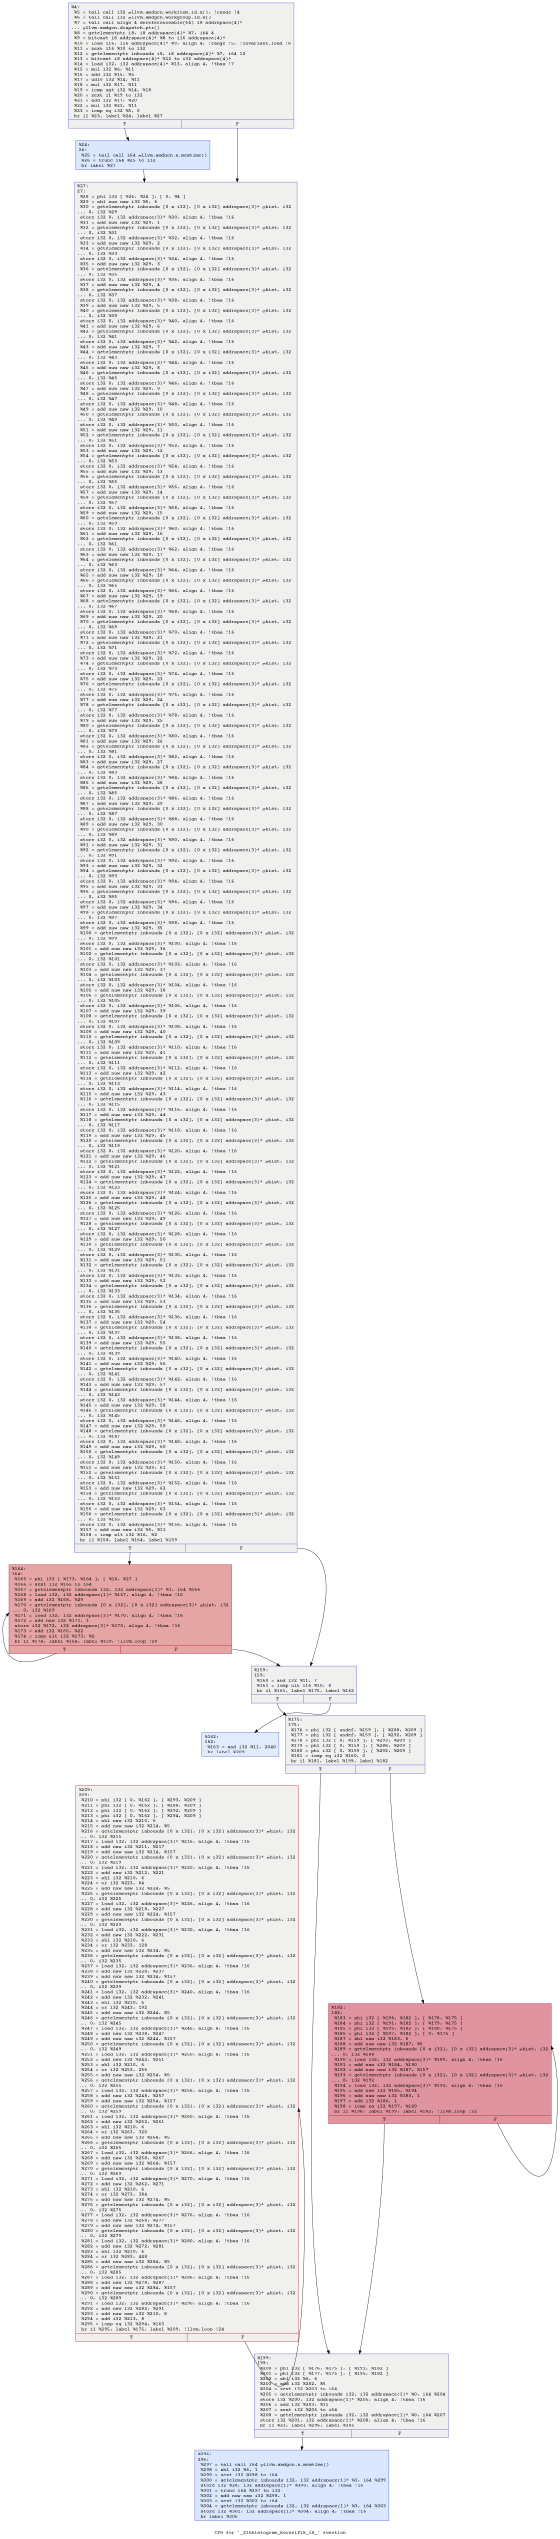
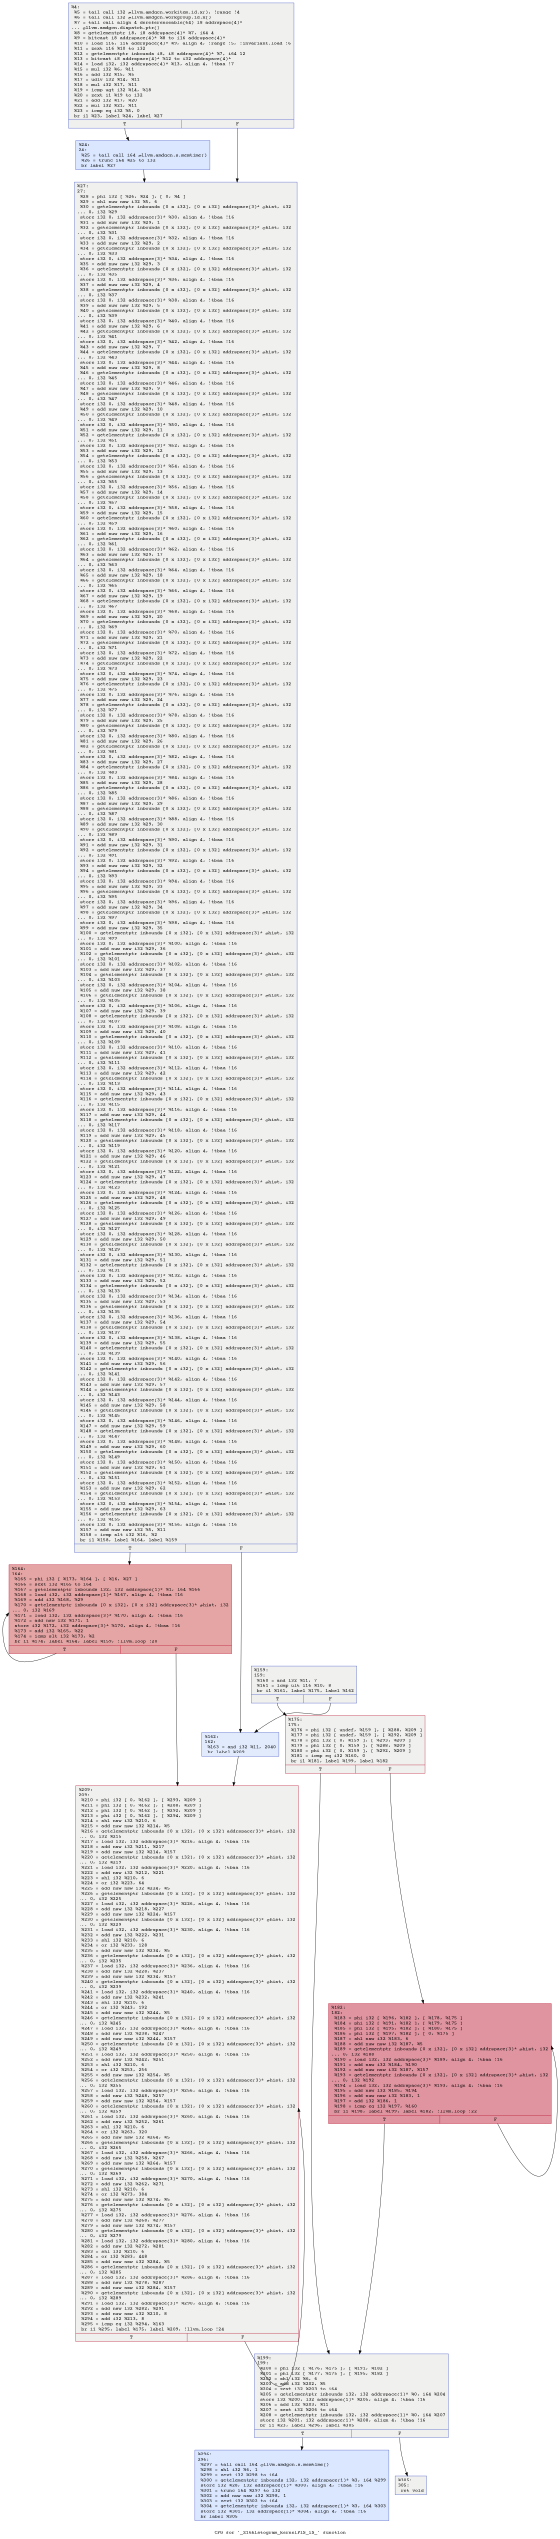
edge "%27:" -> "%159:": now "%27:" -> "%162:"
edge "%164:" -> "%159:": now "%164:" -> "%209:"
node "%175:": color #3d50c3ff -> #b70d28ff
edge "%162:" -> "%209:": added
node "%305:": added
